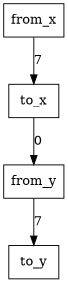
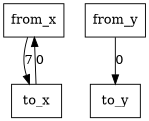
edge "to_x" -> "from_y": now "to_x" -> "from_x"
edge "from_y" -> "to_y": label "7" -> "0"
